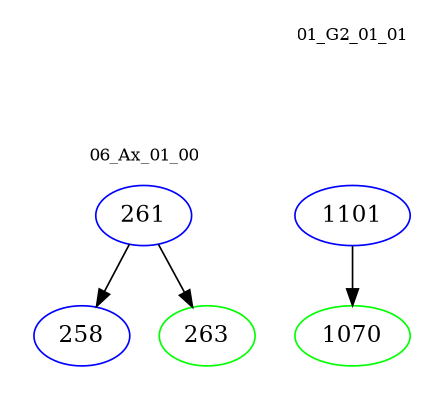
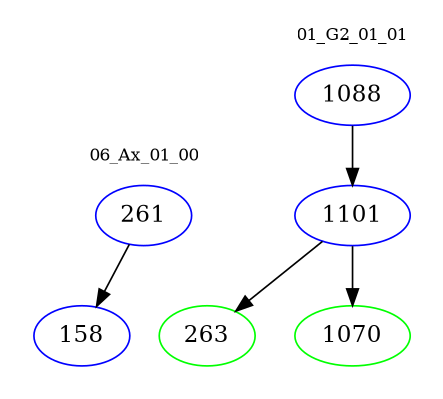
node "1088": added
edge "261" -> "263": now "1101" -> "263"
node "258": label "258" -> "158"
